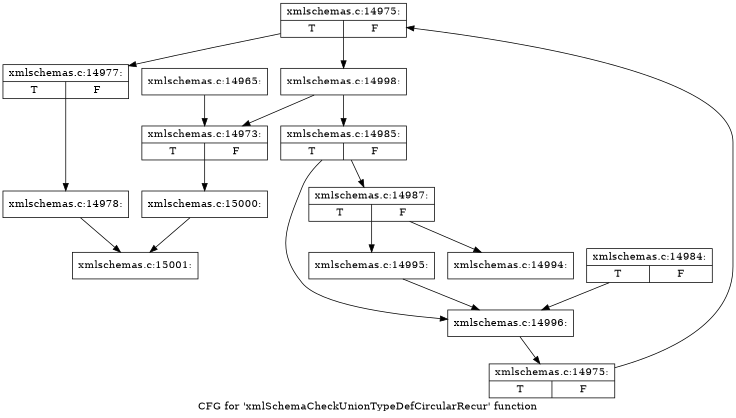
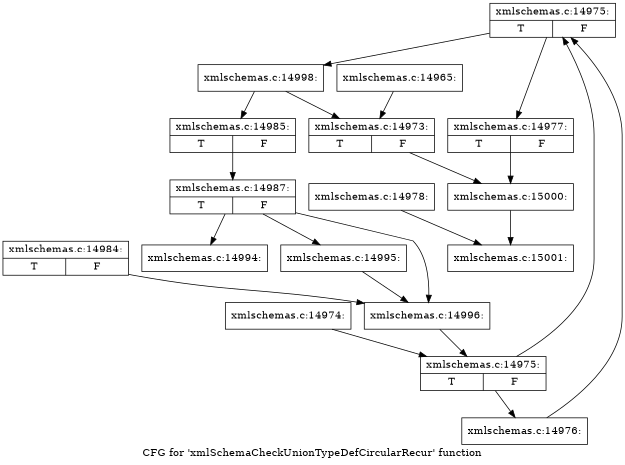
edge "xmlschemas.c:14977:" -> "xmlschemas.c:14978:": now "xmlschemas.c:14977:" -> "xmlschemas.c:15000:"
edge "xmlschemas.c:14985:" -> "xmlschemas.c:14996:": now "xmlschemas.c:14987:" -> "xmlschemas.c:14996:"
node "xmlschemas.c:14974:": added
node "xmlschemas.c:14976:": added
